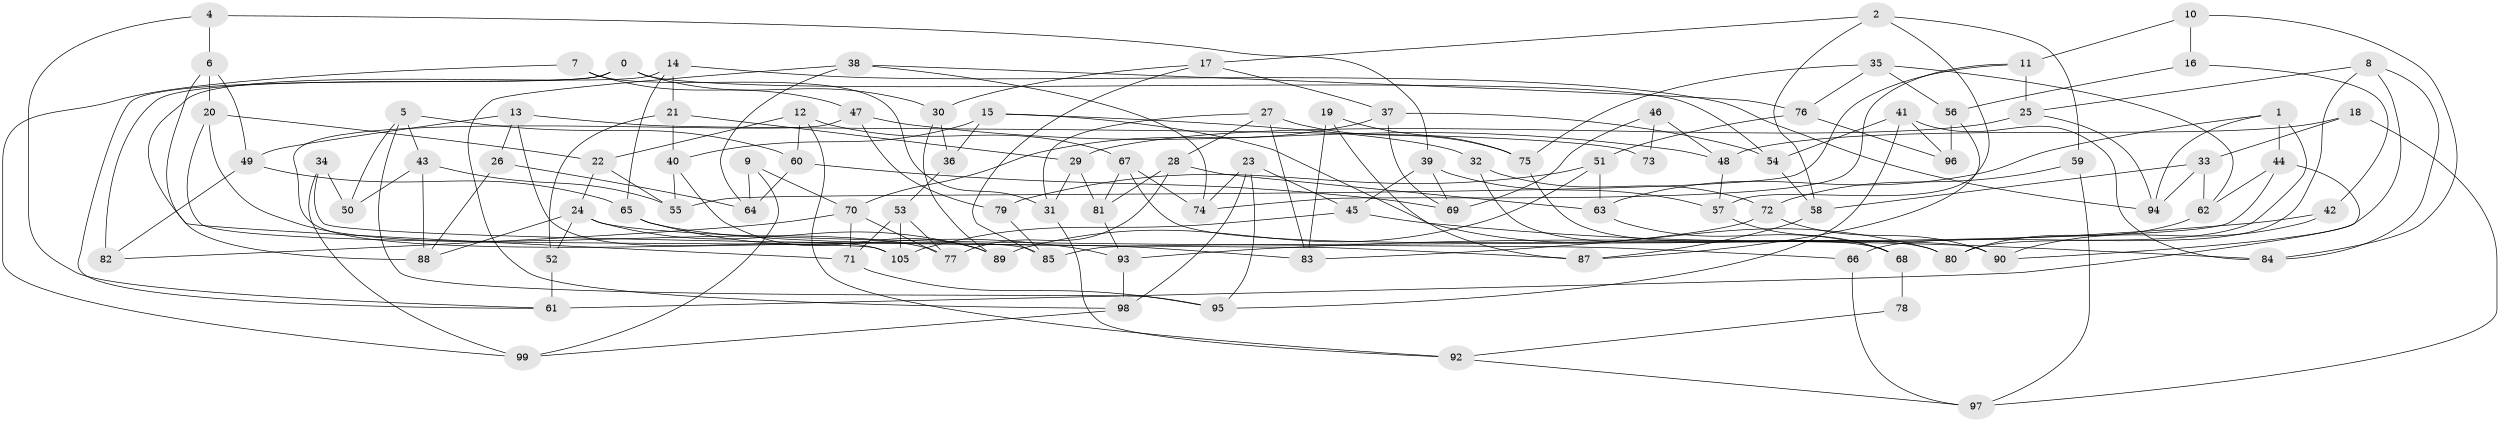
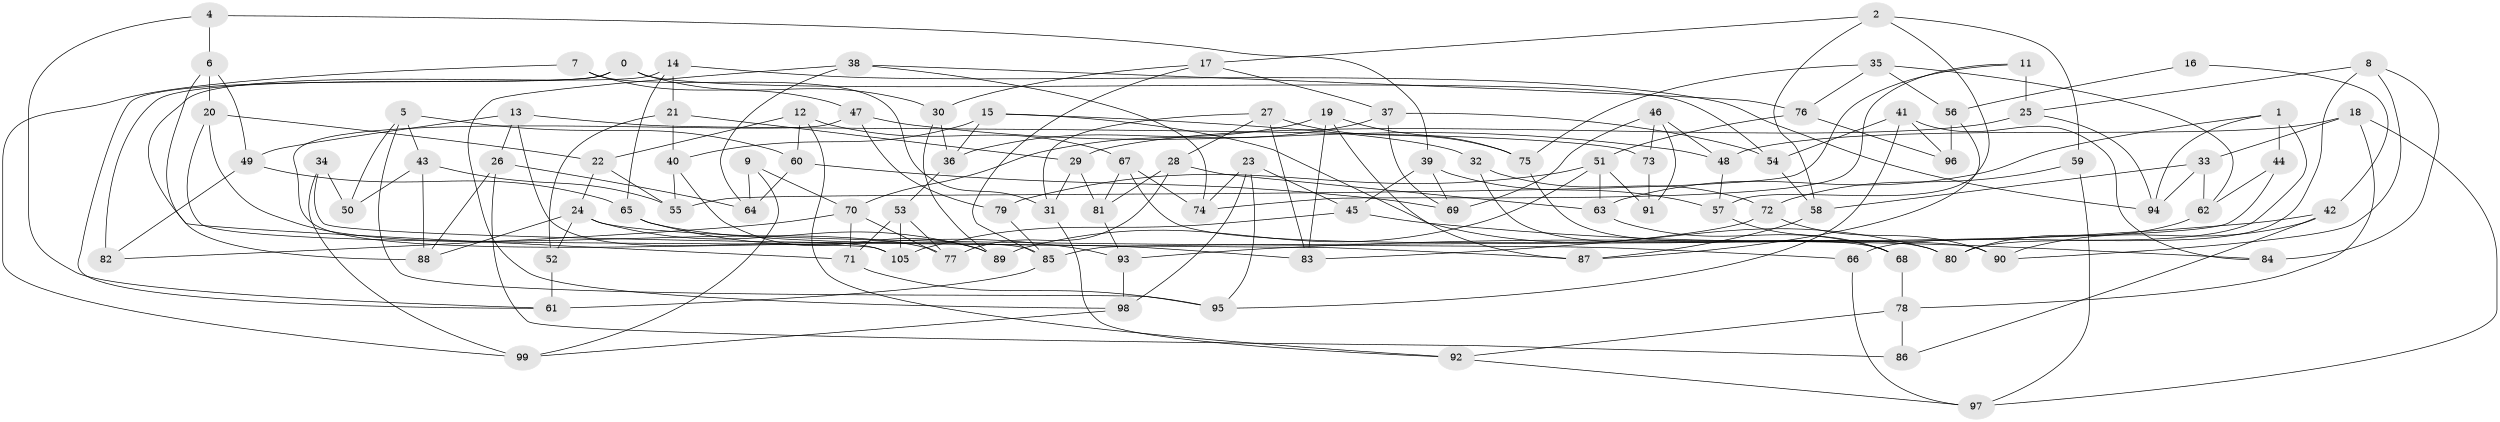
node "10": removed
edge "19" -- "36": added
node "91": added
edge "44" -- "61": now "85" -- "61"
edge "18" -- "78": added
node "86": added
